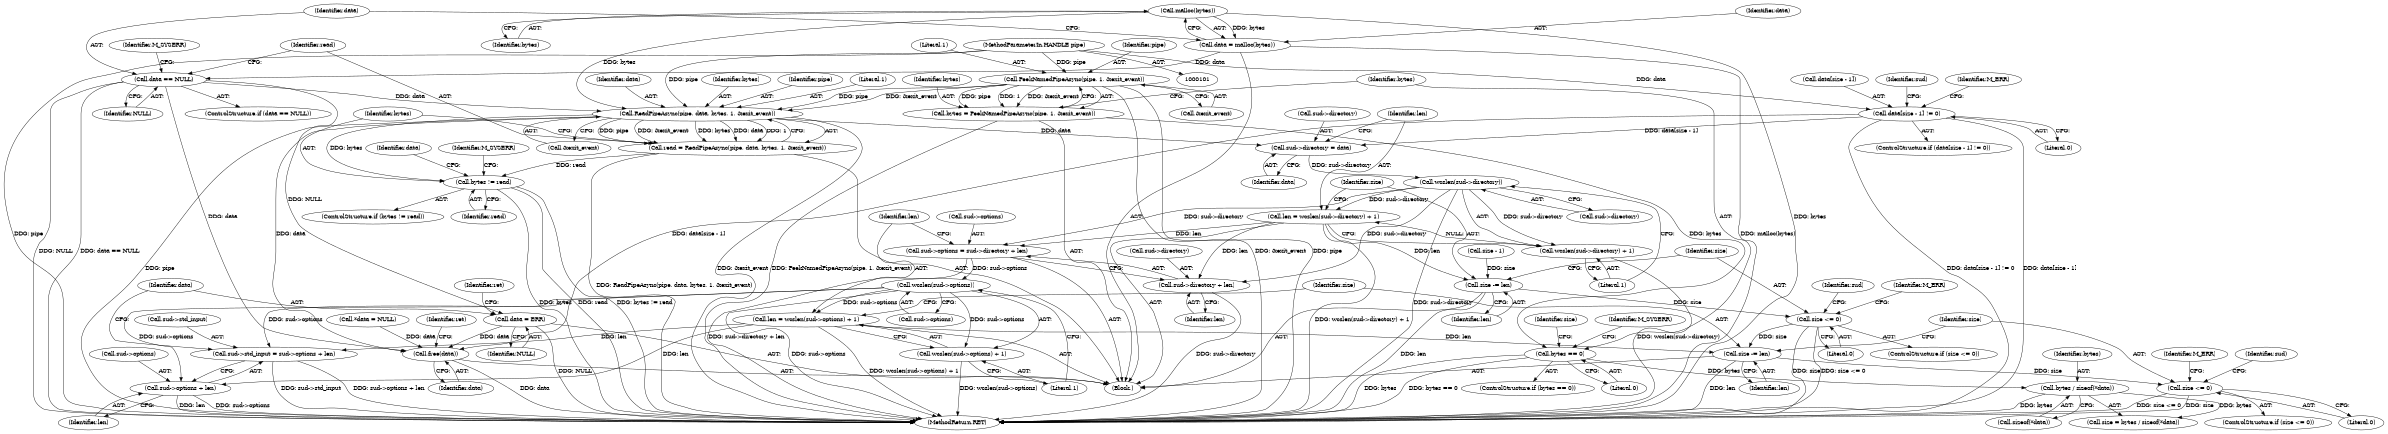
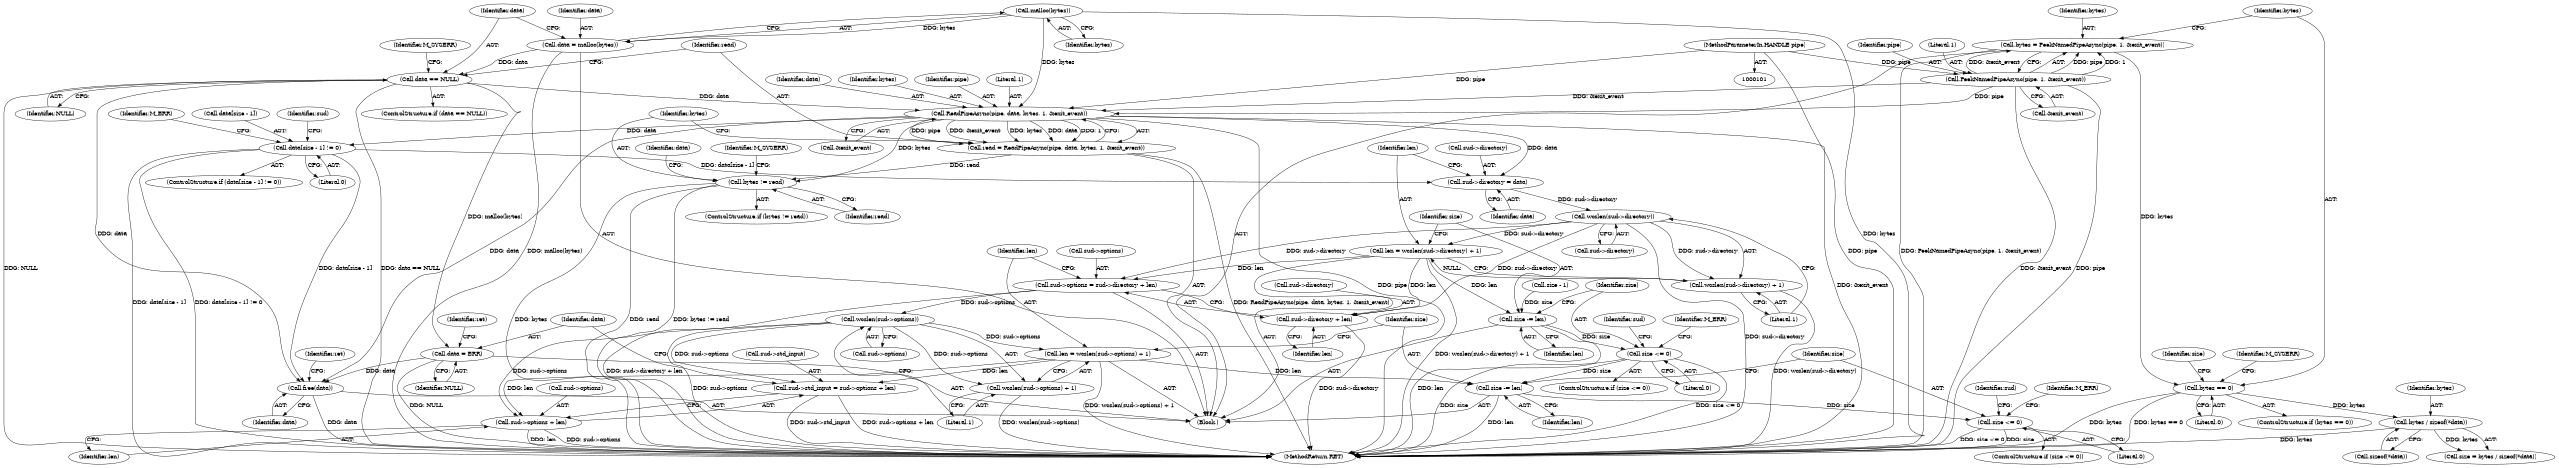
edge "(MethodParameterIn,HANDLE pipe)" -> "(Call,data[size - 1] != 0)": now "(Call,ReadPipeAsync(pipe, data, bytes, 1, &exit_event))" -> "(Call,data[size - 1] != 0)"
edge "(Call,data == NULL)" -> "(Call,data = ERR)": label "DDG: NULL" -> "DDG: malloc(bytes)"
node "(Call,*data = NULL)": removed
